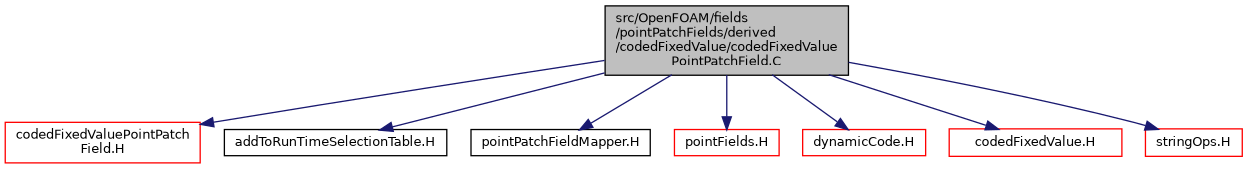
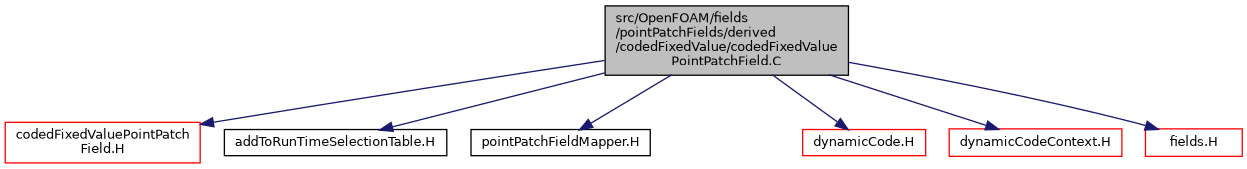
node "pointFields.H": removed
node "codedFixedValue.H": label "codedFixedValue.H" -> "dynamicCodeContext.H"
node "stringOps.H": label "stringOps.H" -> "fields.H"
